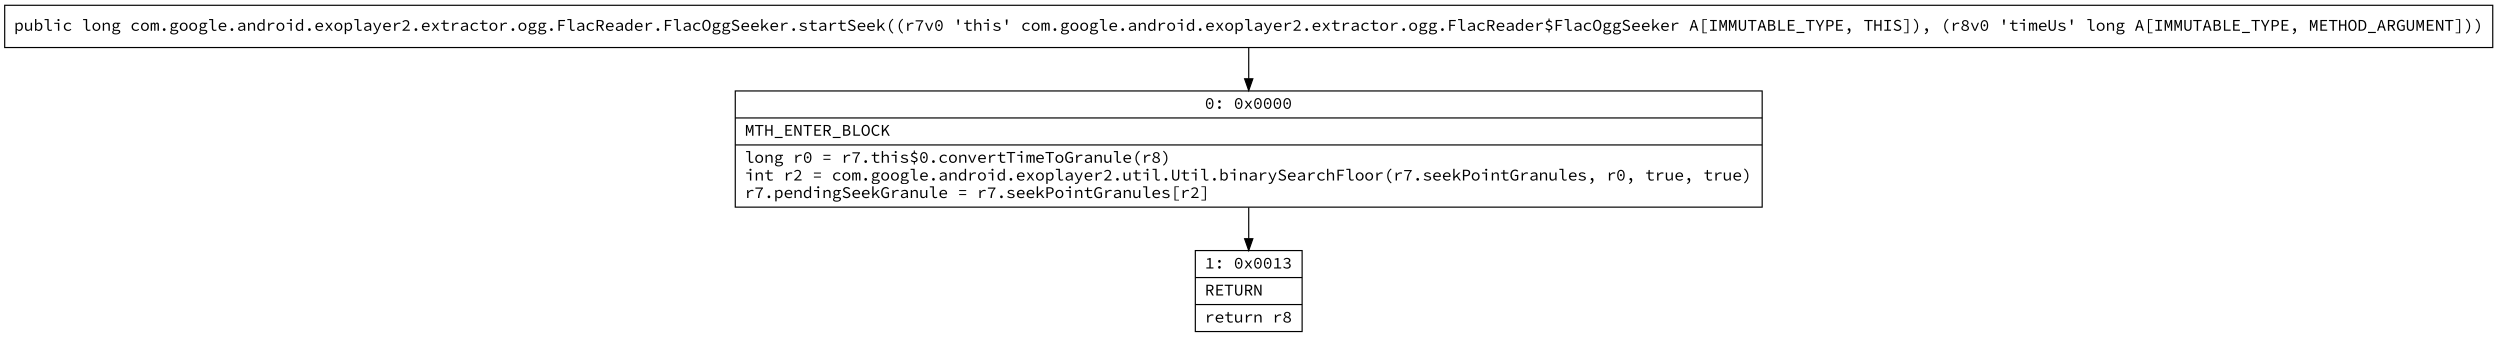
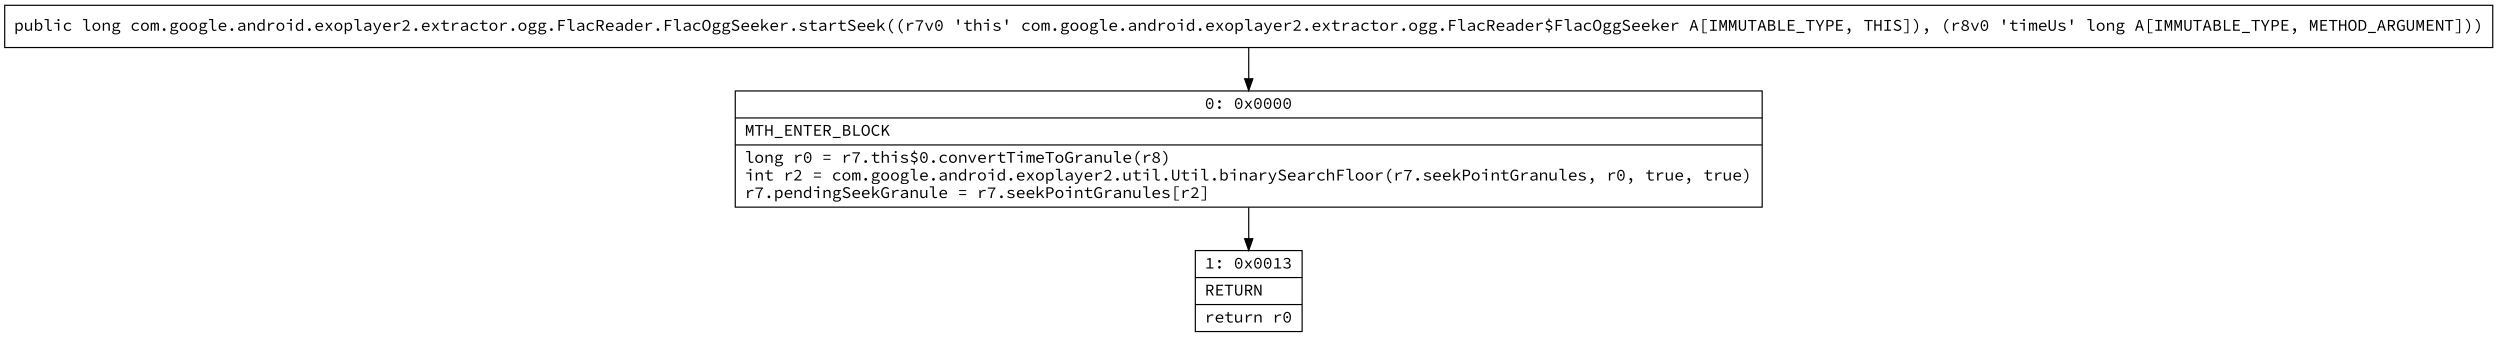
node "1: 0x0013": text "return r8" -> "return r0"
